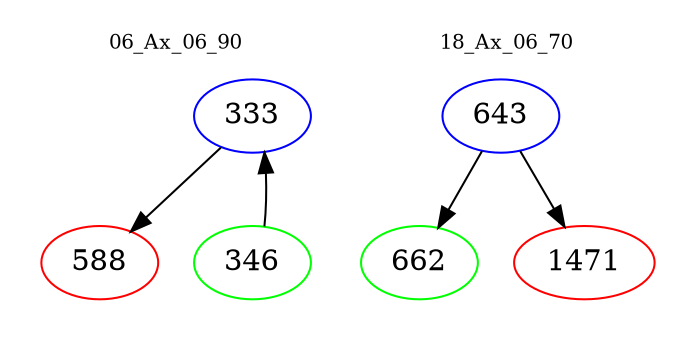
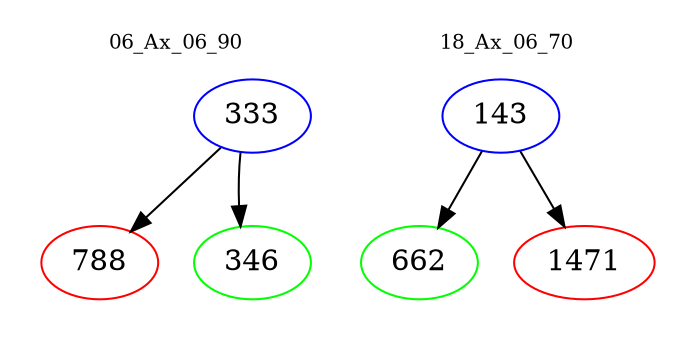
node "643": label "643" -> "143"
edge "346" -> "333": reversed
node "588": label "588" -> "788"
